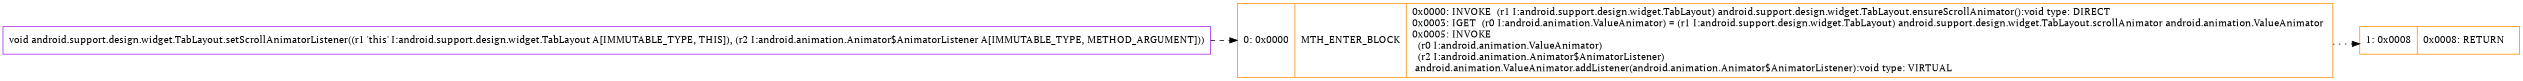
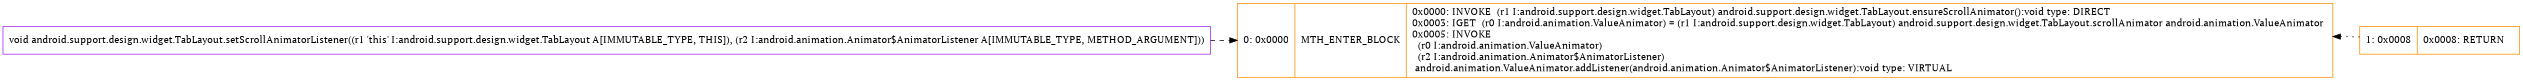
edge "0: 0x0000" -> "1: 0x0008": reversed
